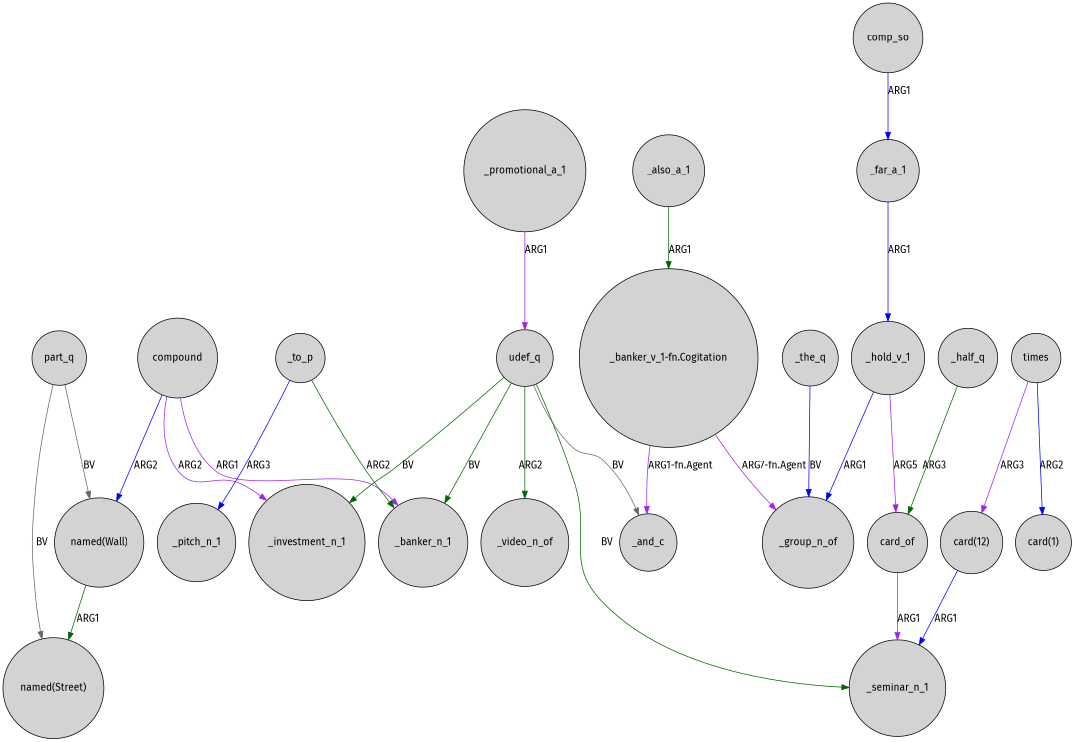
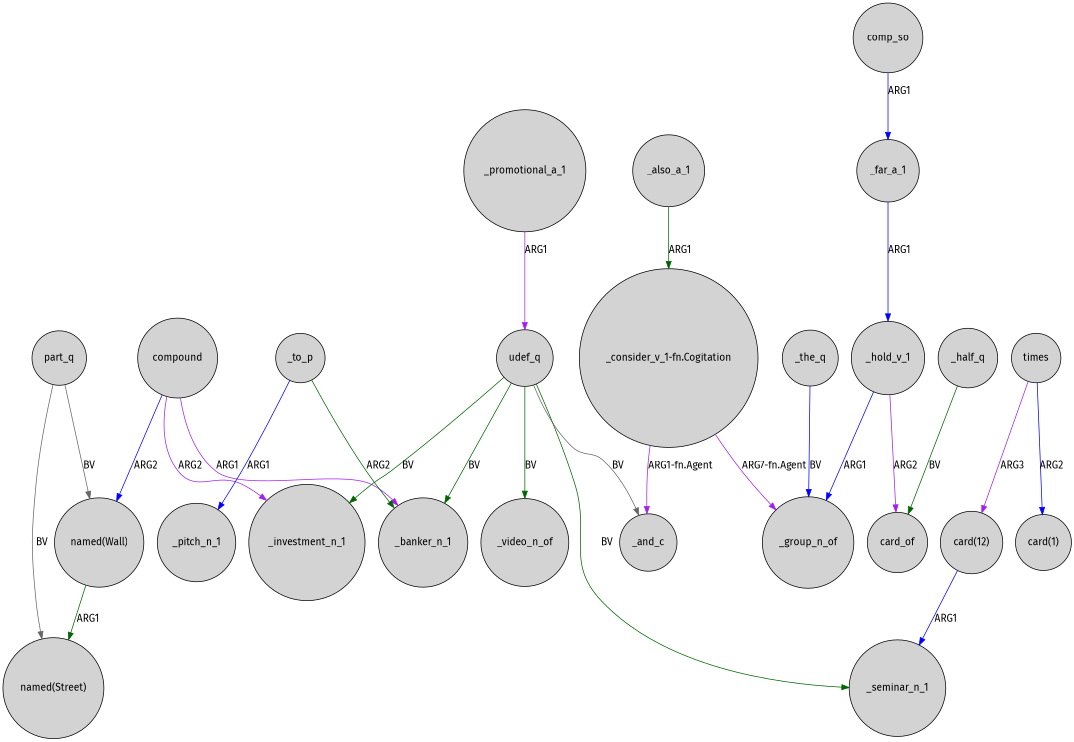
node "_banker_v_1-fn.Cogitation": label "_banker_v_1-fn.Cogitation" -> "_consider_v_1-fn.Cogitation"
edge "_to_p" -> "_pitch_n_1": label "ARG3" -> "ARG1"
edge "udef_q" -> "_video_n_of": label "ARG2" -> "BV"
edge "_hold_v_1" -> "card_of": label "ARG5" -> "ARG2"
edge "_half_q" -> "card_of": label "ARG3" -> "BV"
edge "card_of" -> "_seminar_n_1": removed, label "ARG1"
